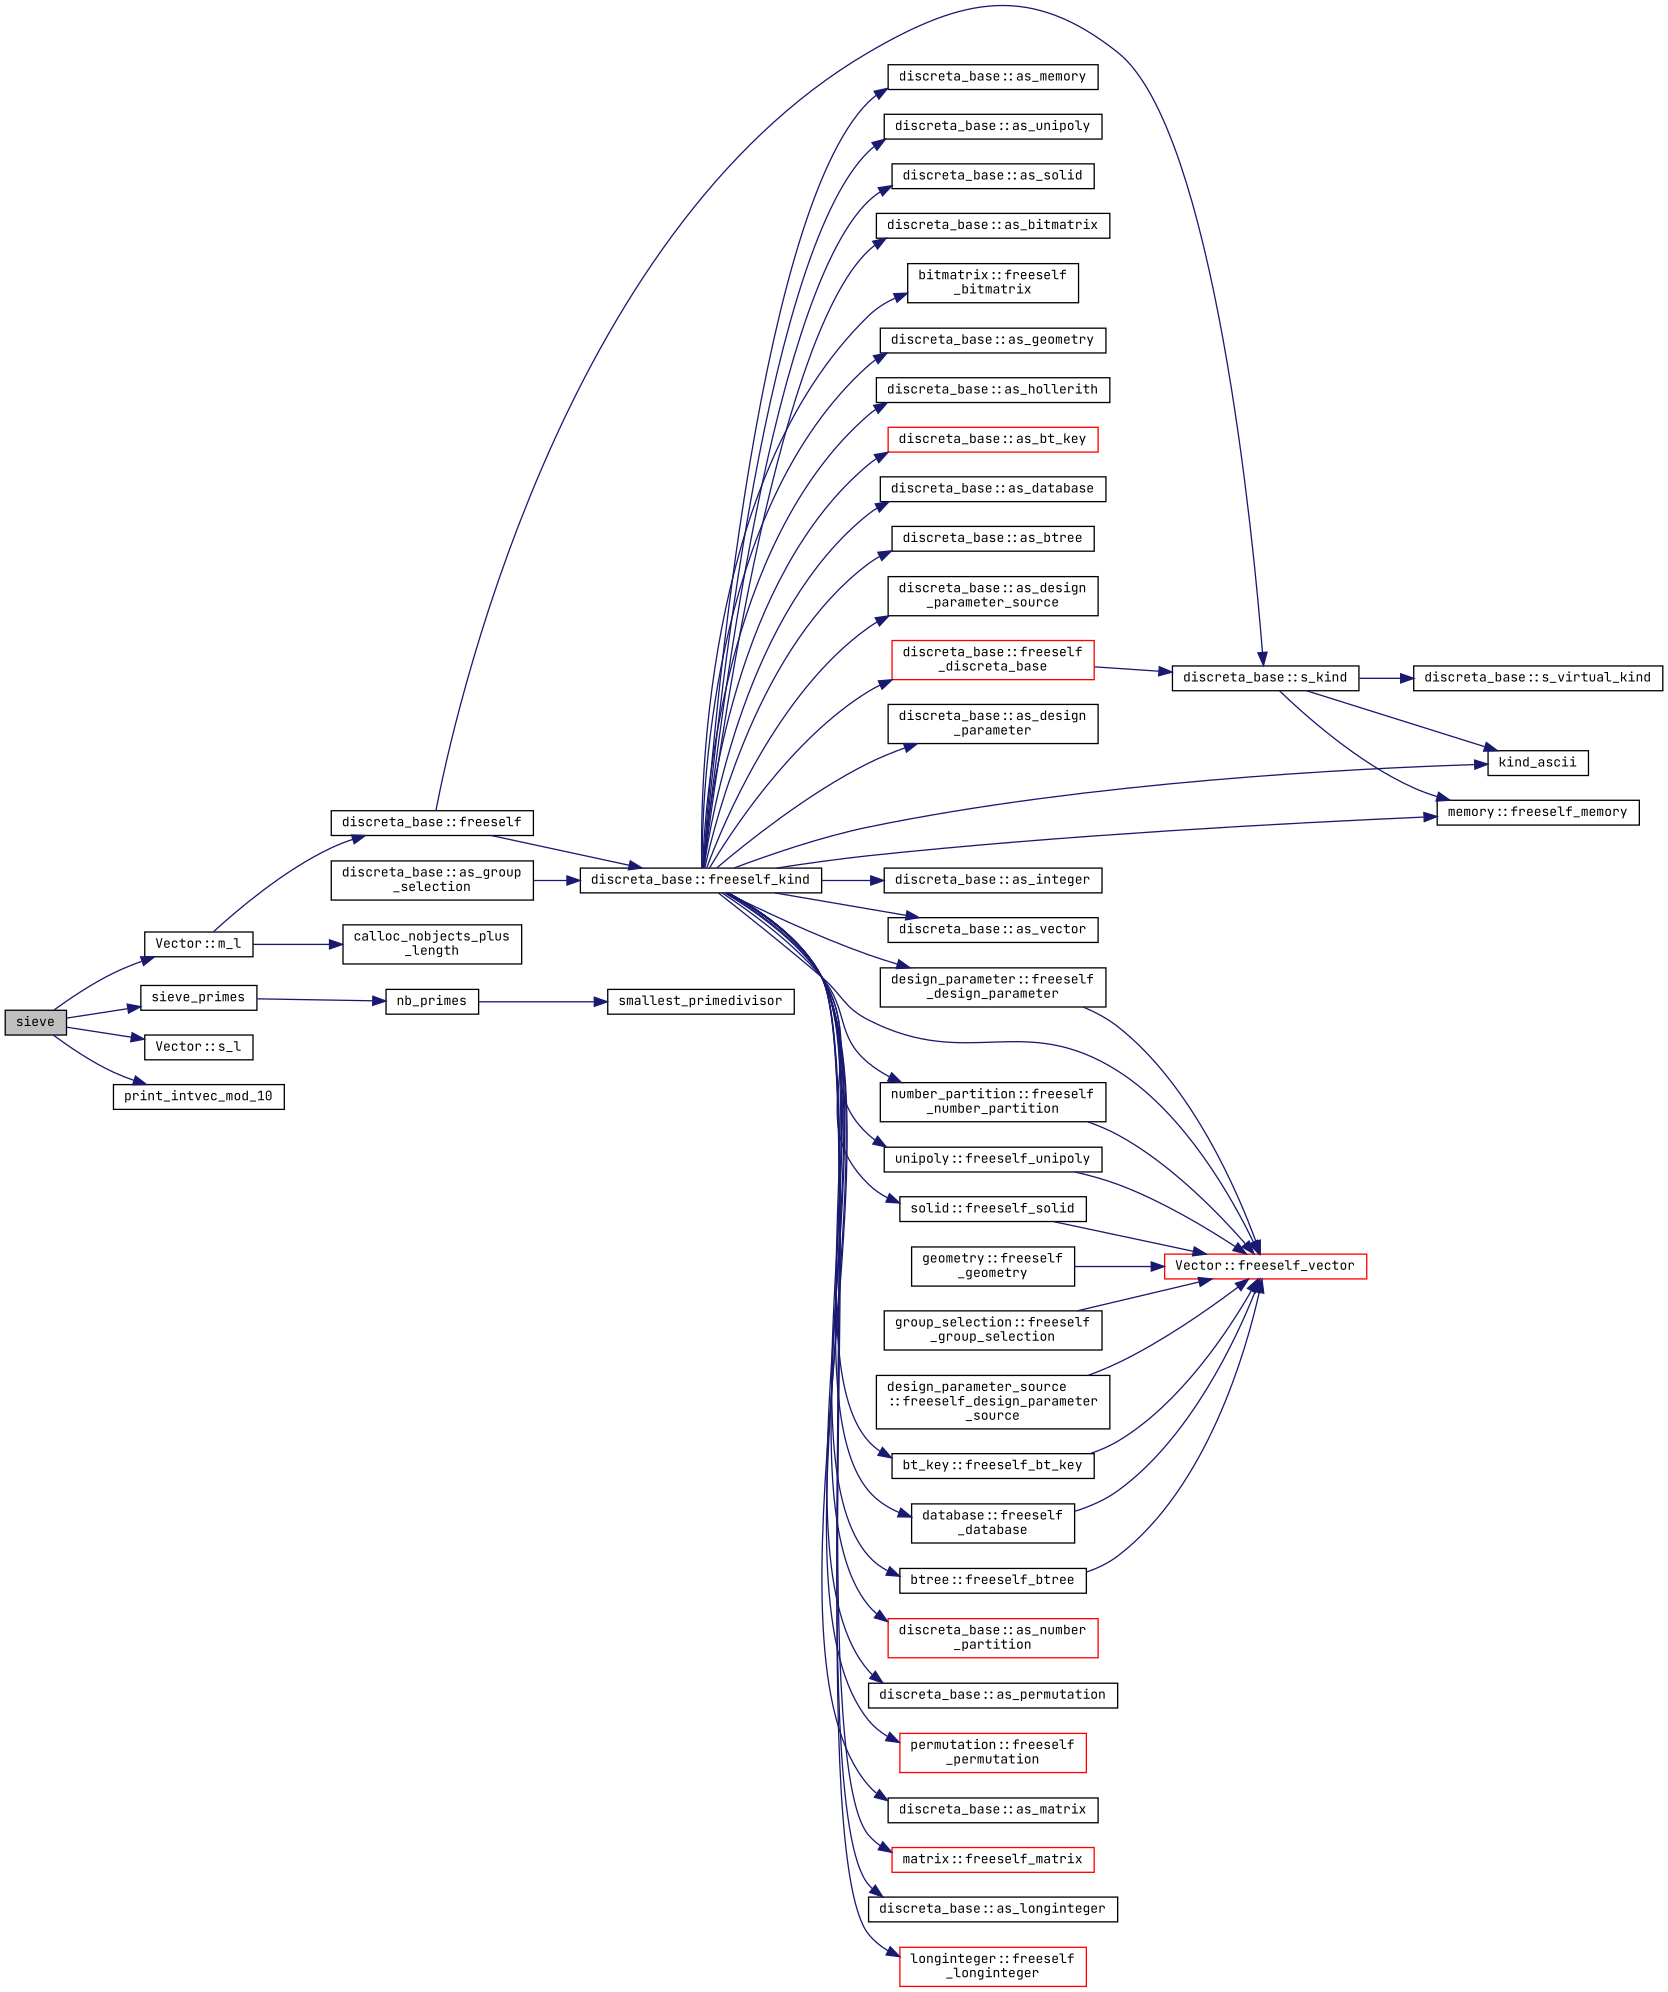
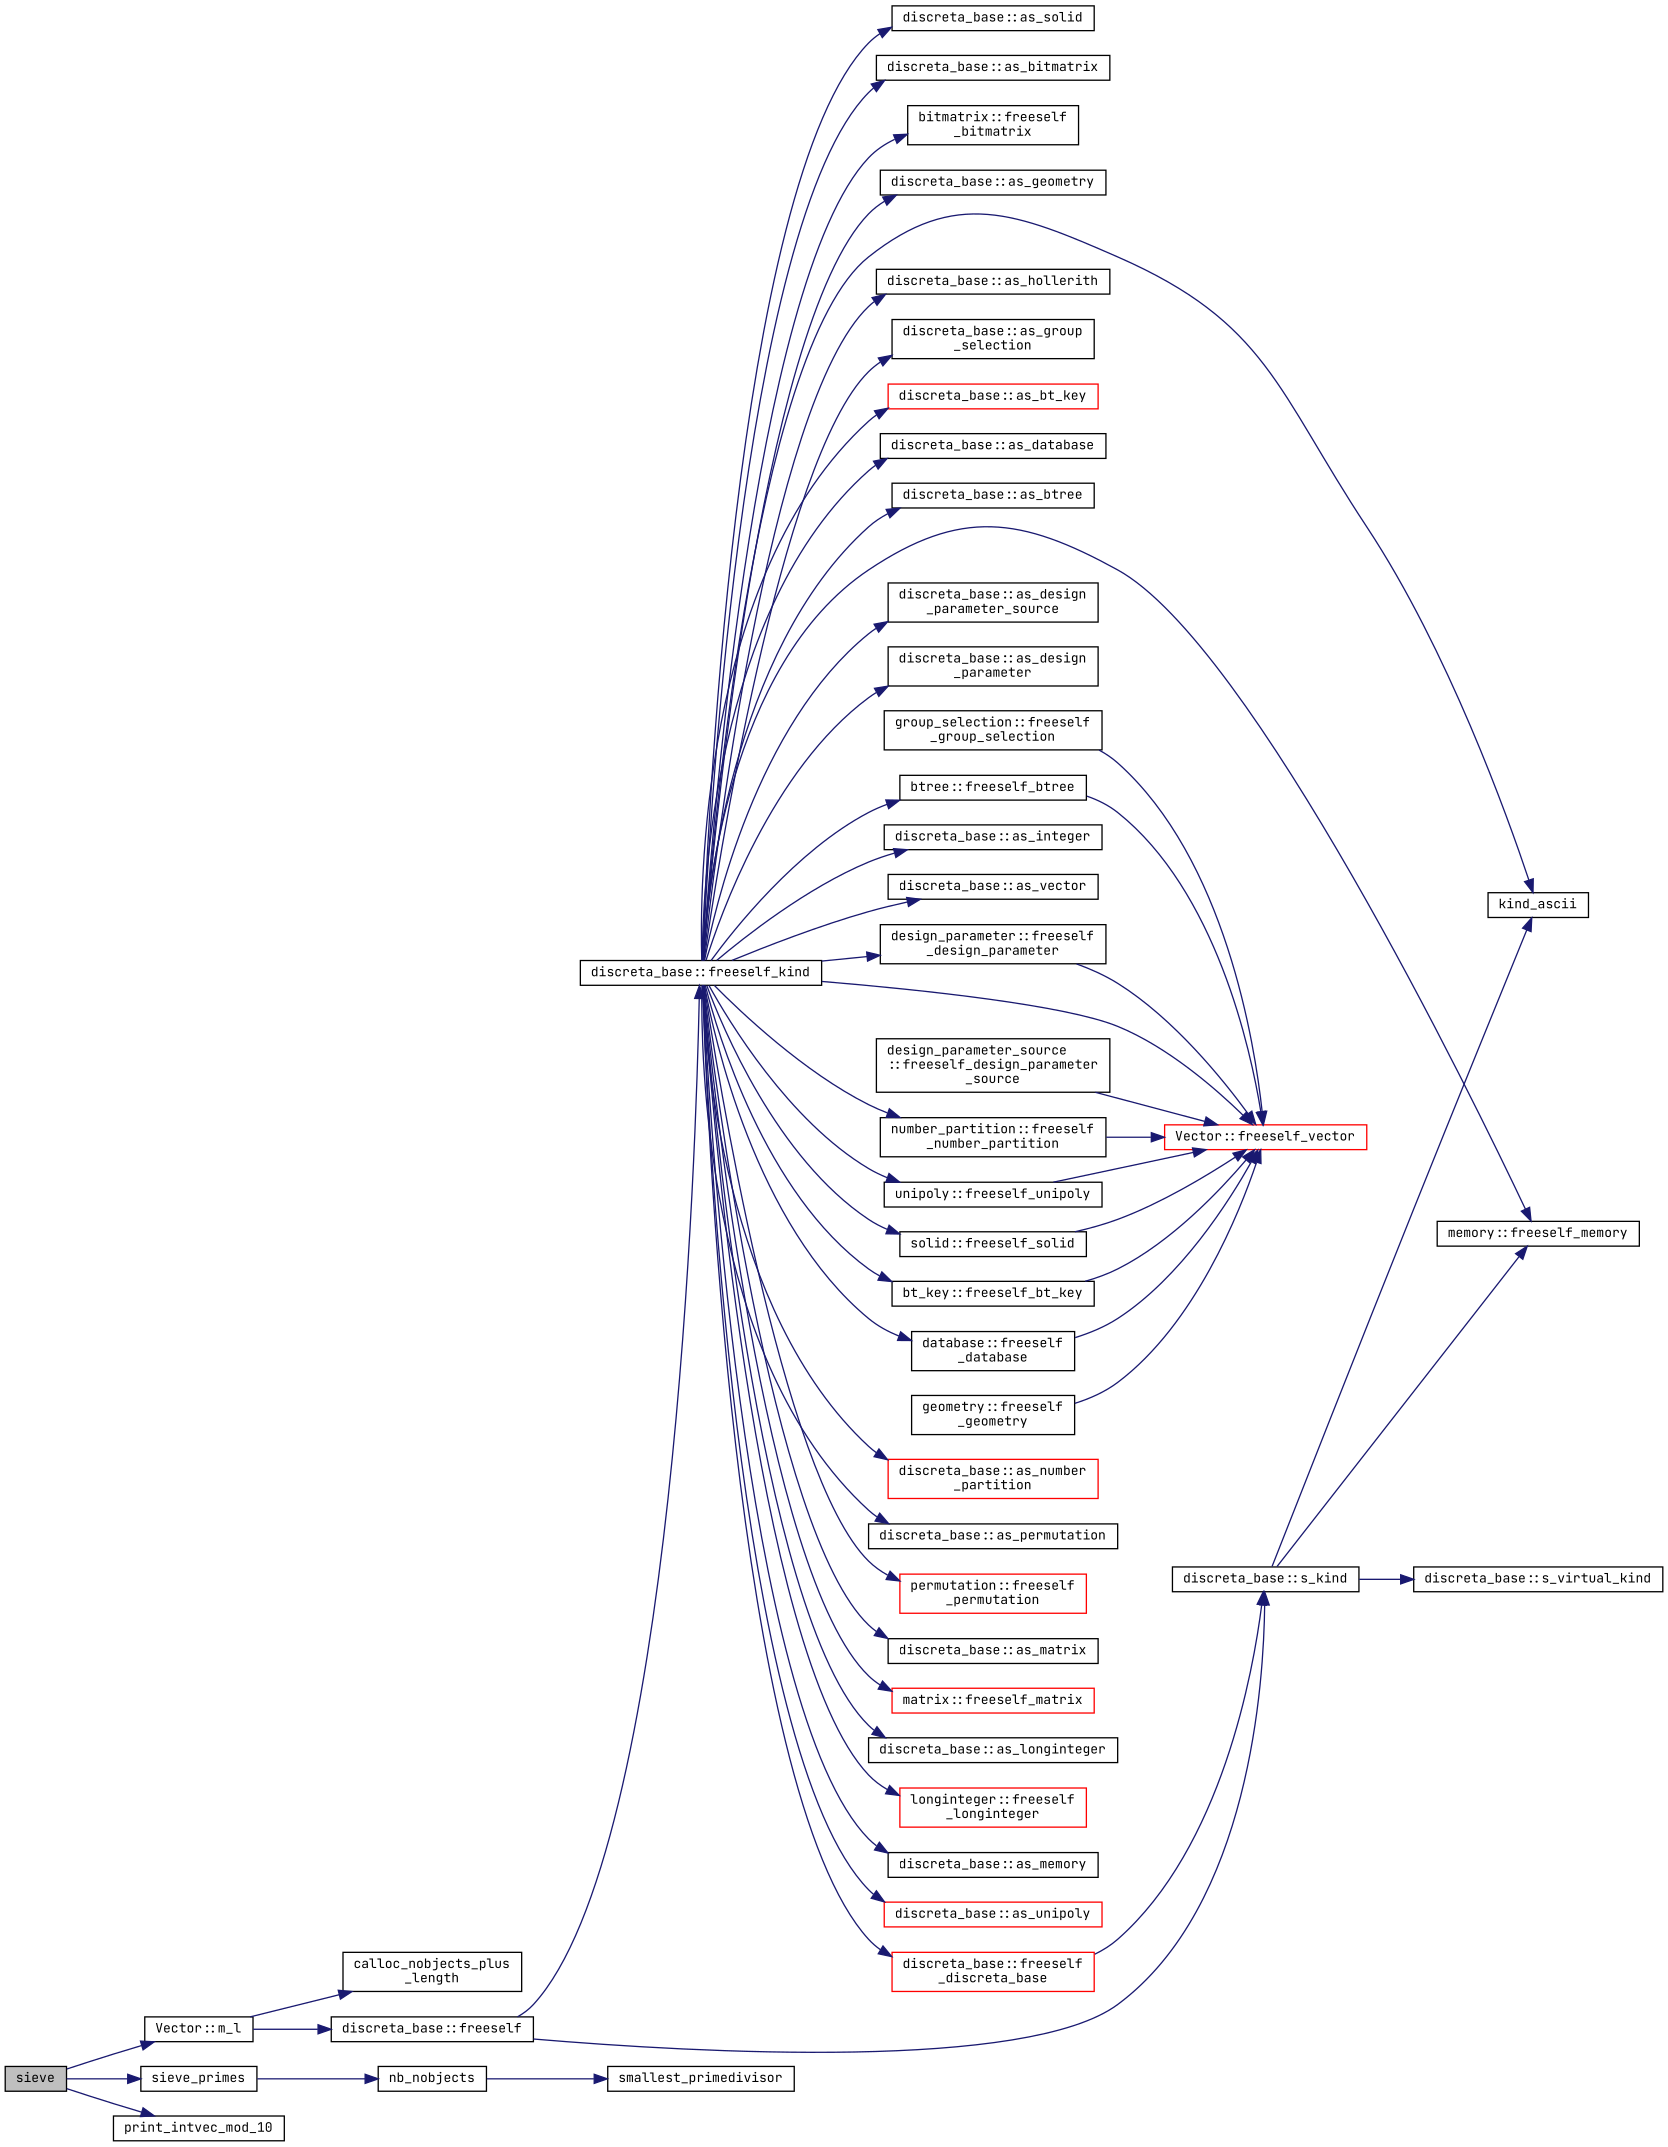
node "discreta_base::as_unipoly": color black -> red
edge "discreta_base::as_group _selection" -> "discreta_base::freeself_kind": reversed
node "nb_primes": label "nb_primes" -> "nb_nobjects"
node "Vector::s_l": removed
